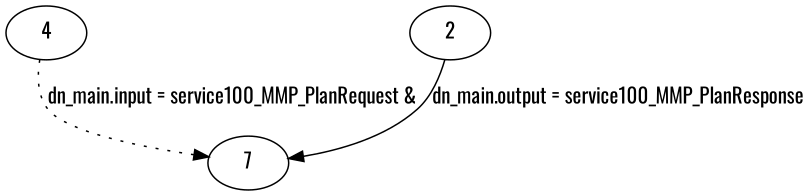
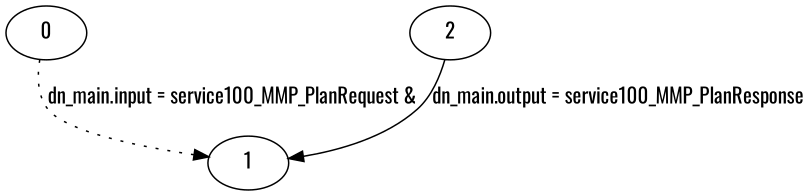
node "4": label "4" -> "0"
node "7": label "7" -> "1"
